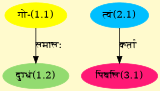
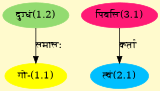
edge "गो-(1.1)" -> "दुग्धं(1.2)": reversed
edge "त्वं(2.1)" -> "पिबसि(3.1)": reversed
